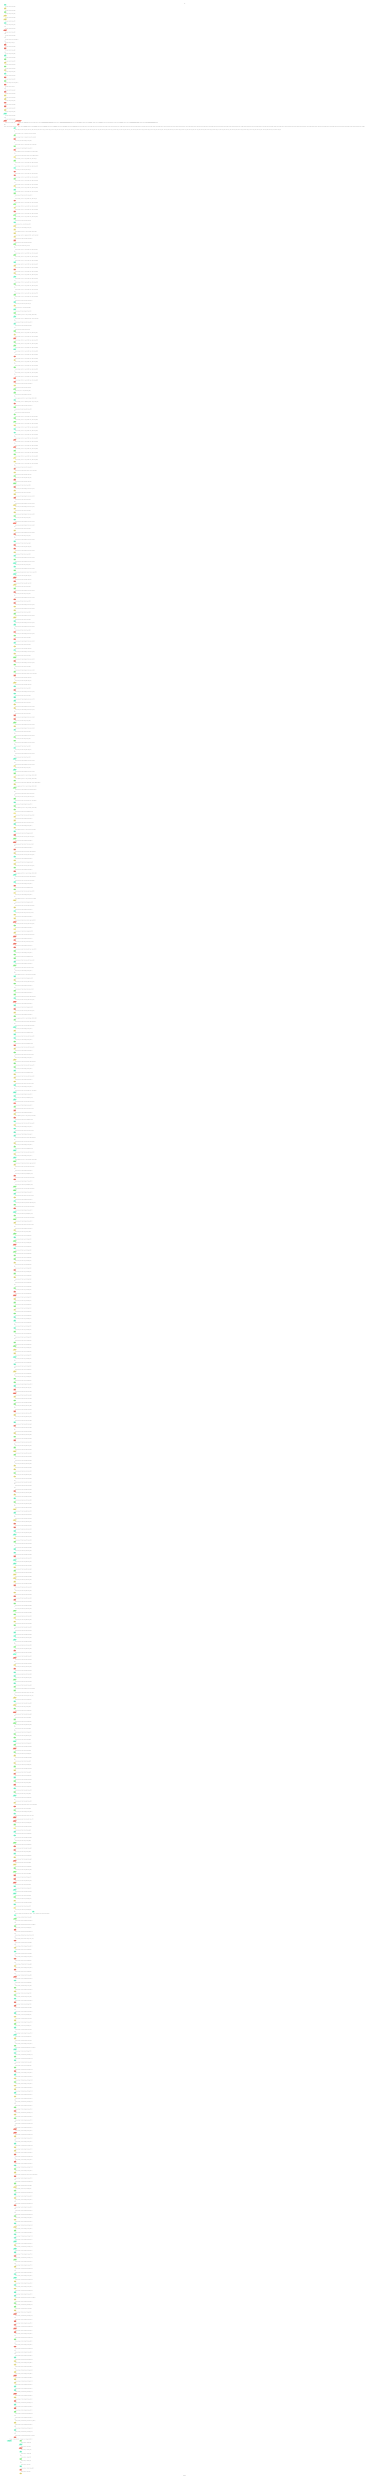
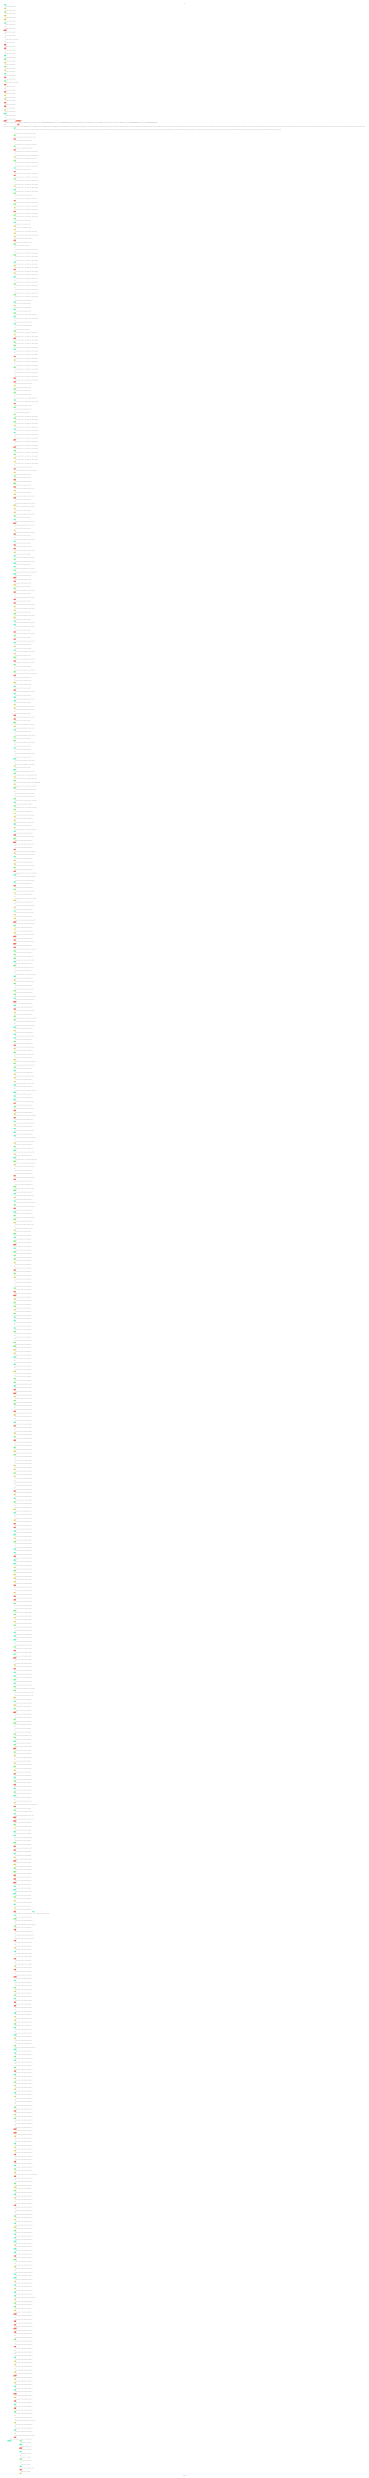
node "l495": fillcolor white -> salmon
